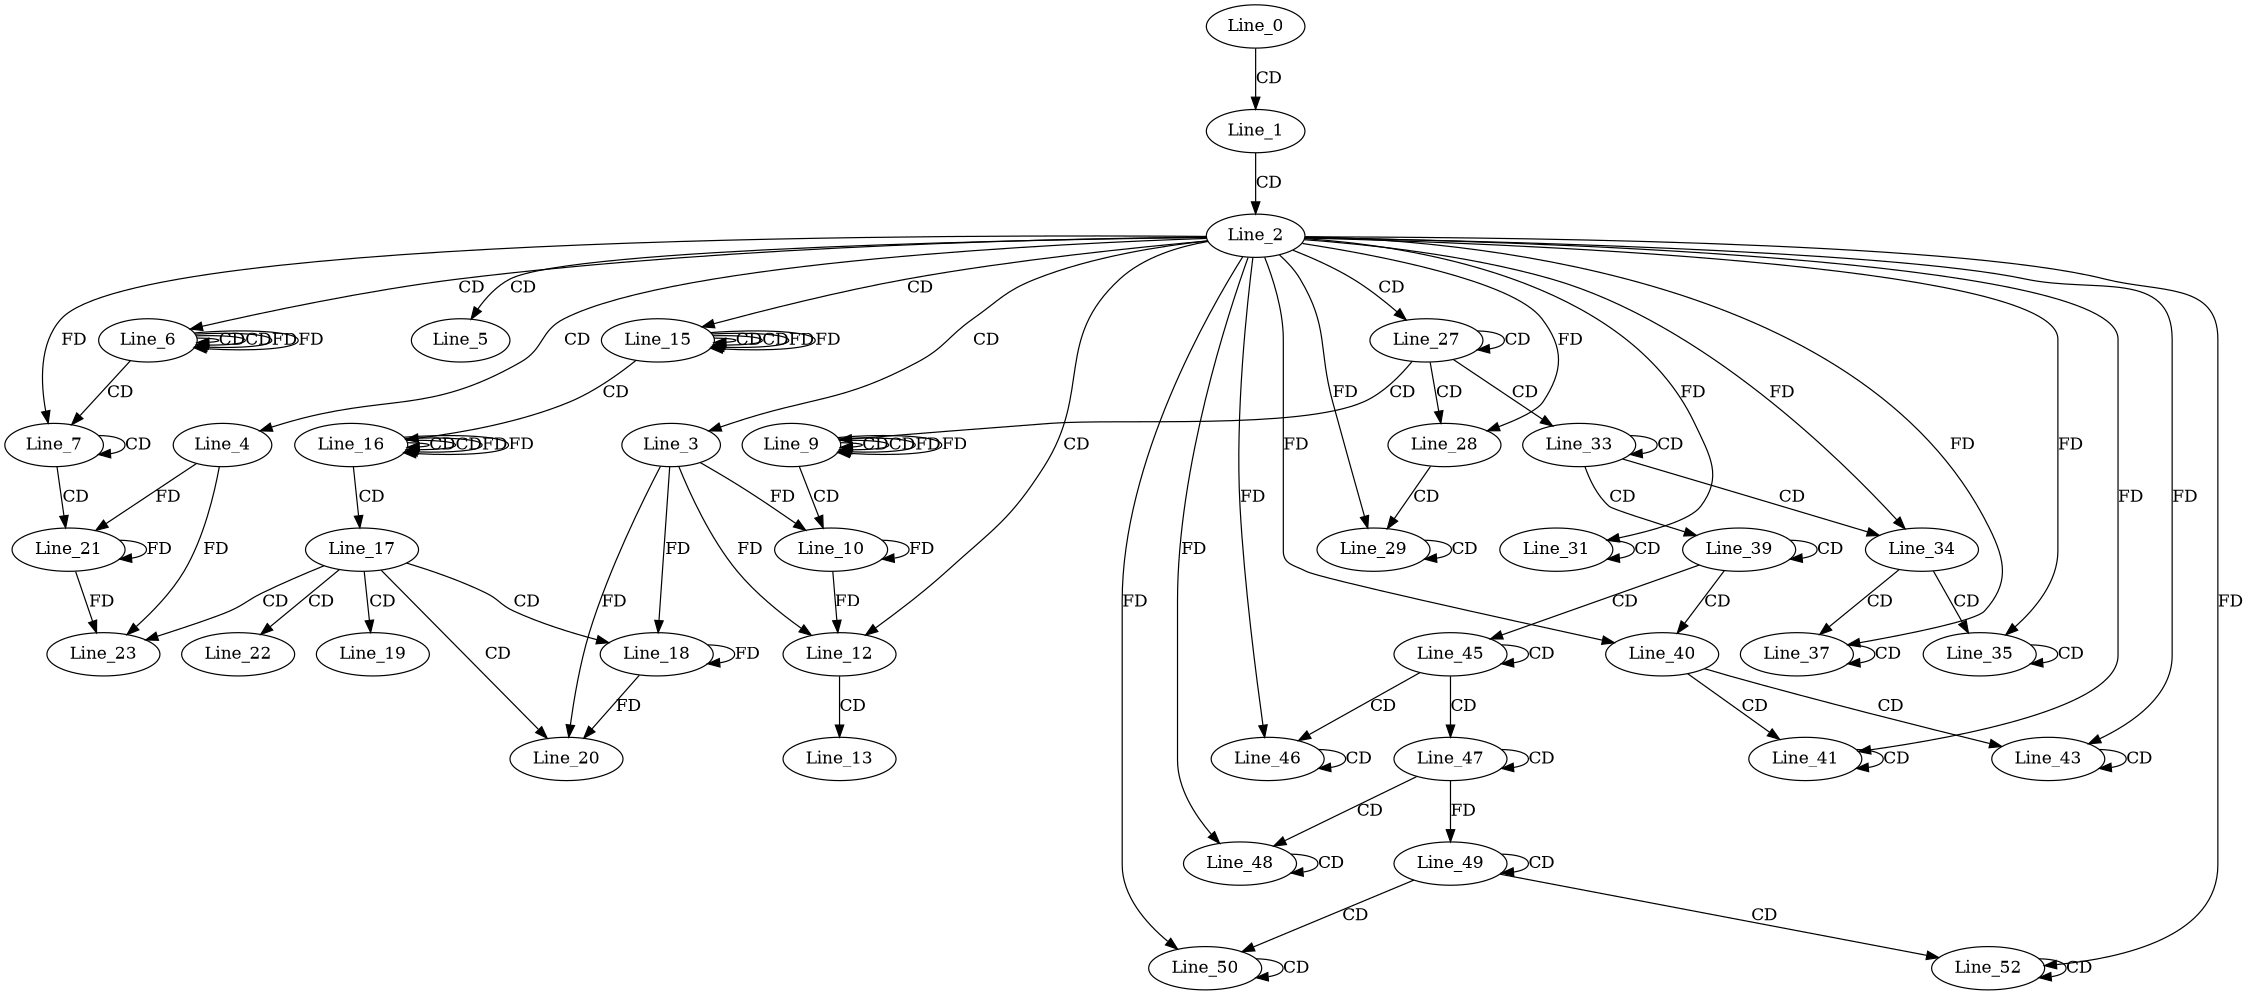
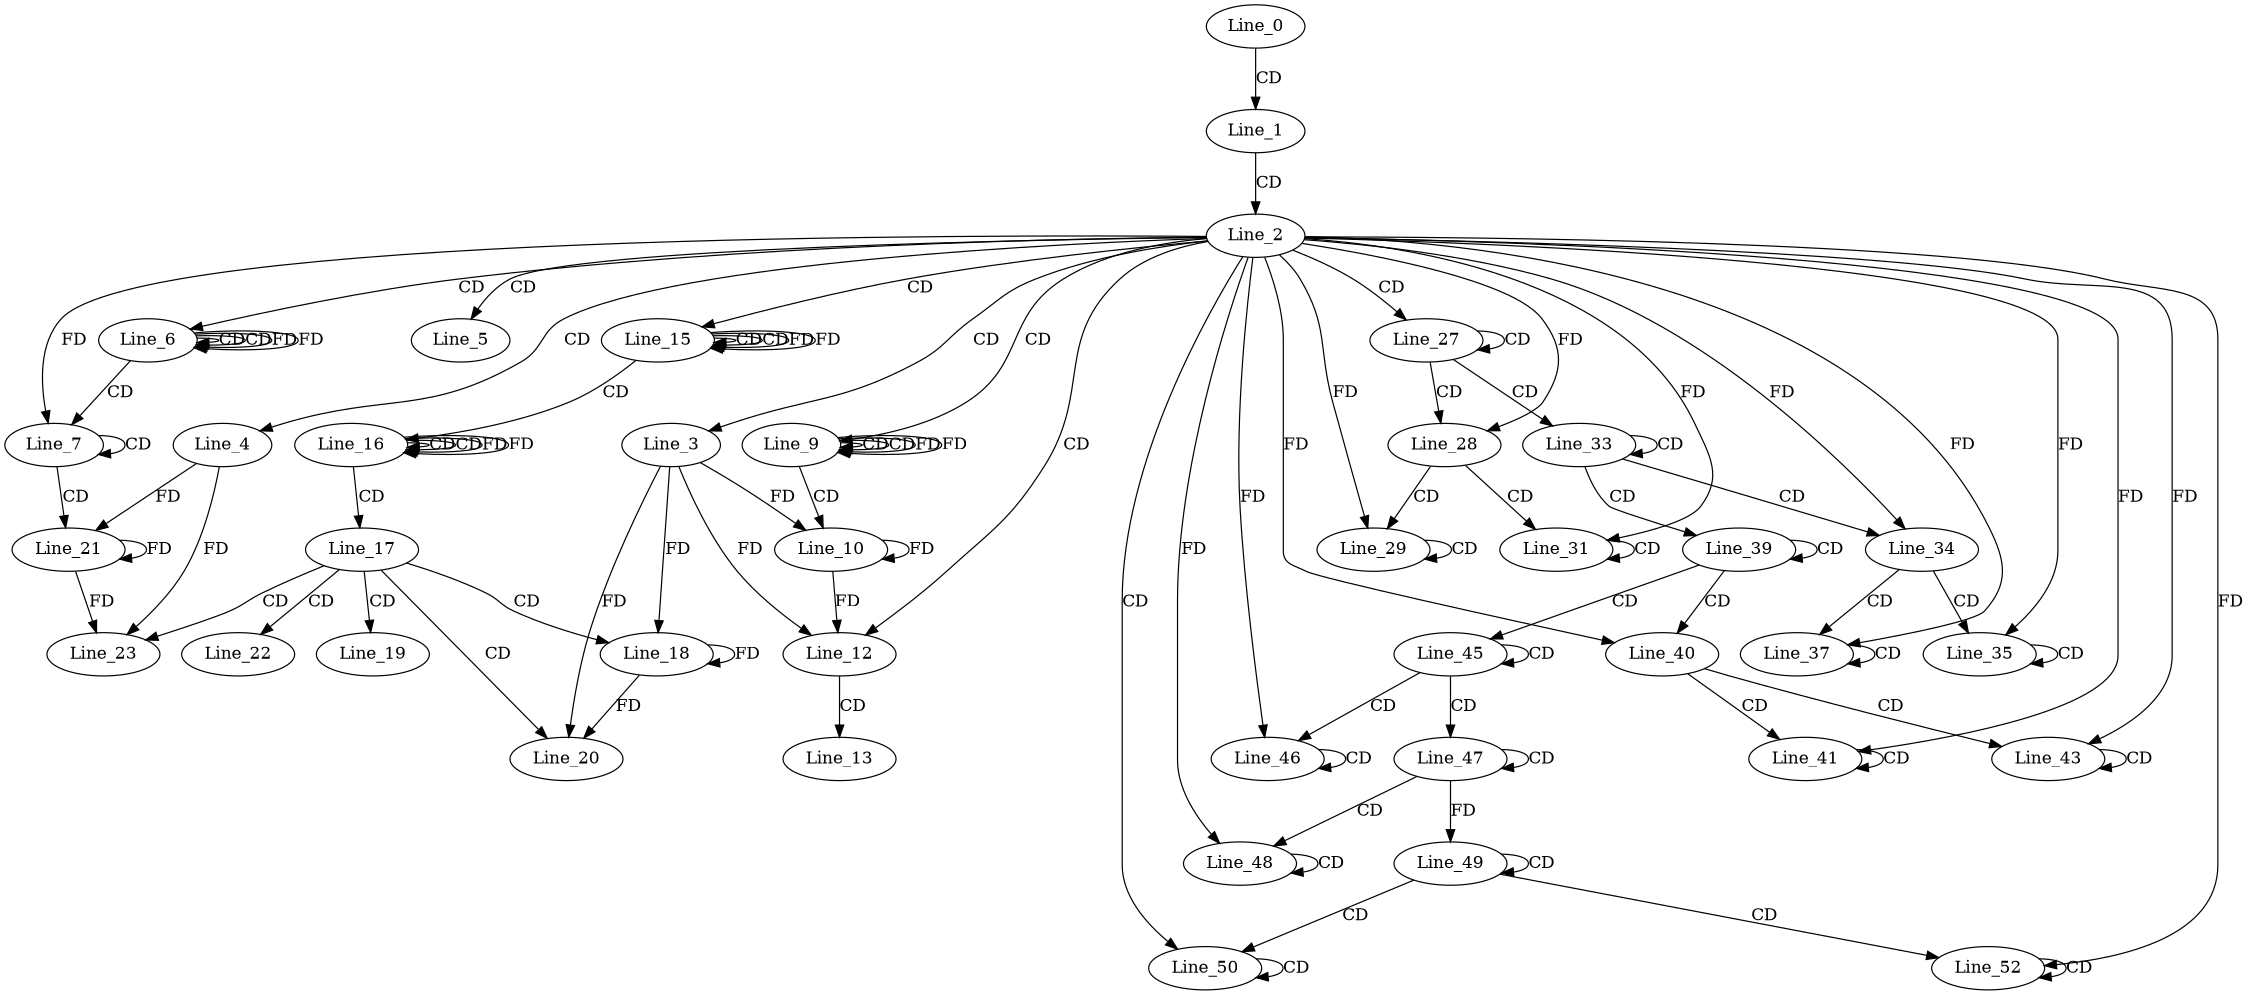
edge "Line_27" -> "Line_9": now "Line_2" -> "Line_9"
edge "Line_28" -> "Line_31": added, label "CD"
edge "Line_2" -> "Line_50": label "FD" -> "CD"
